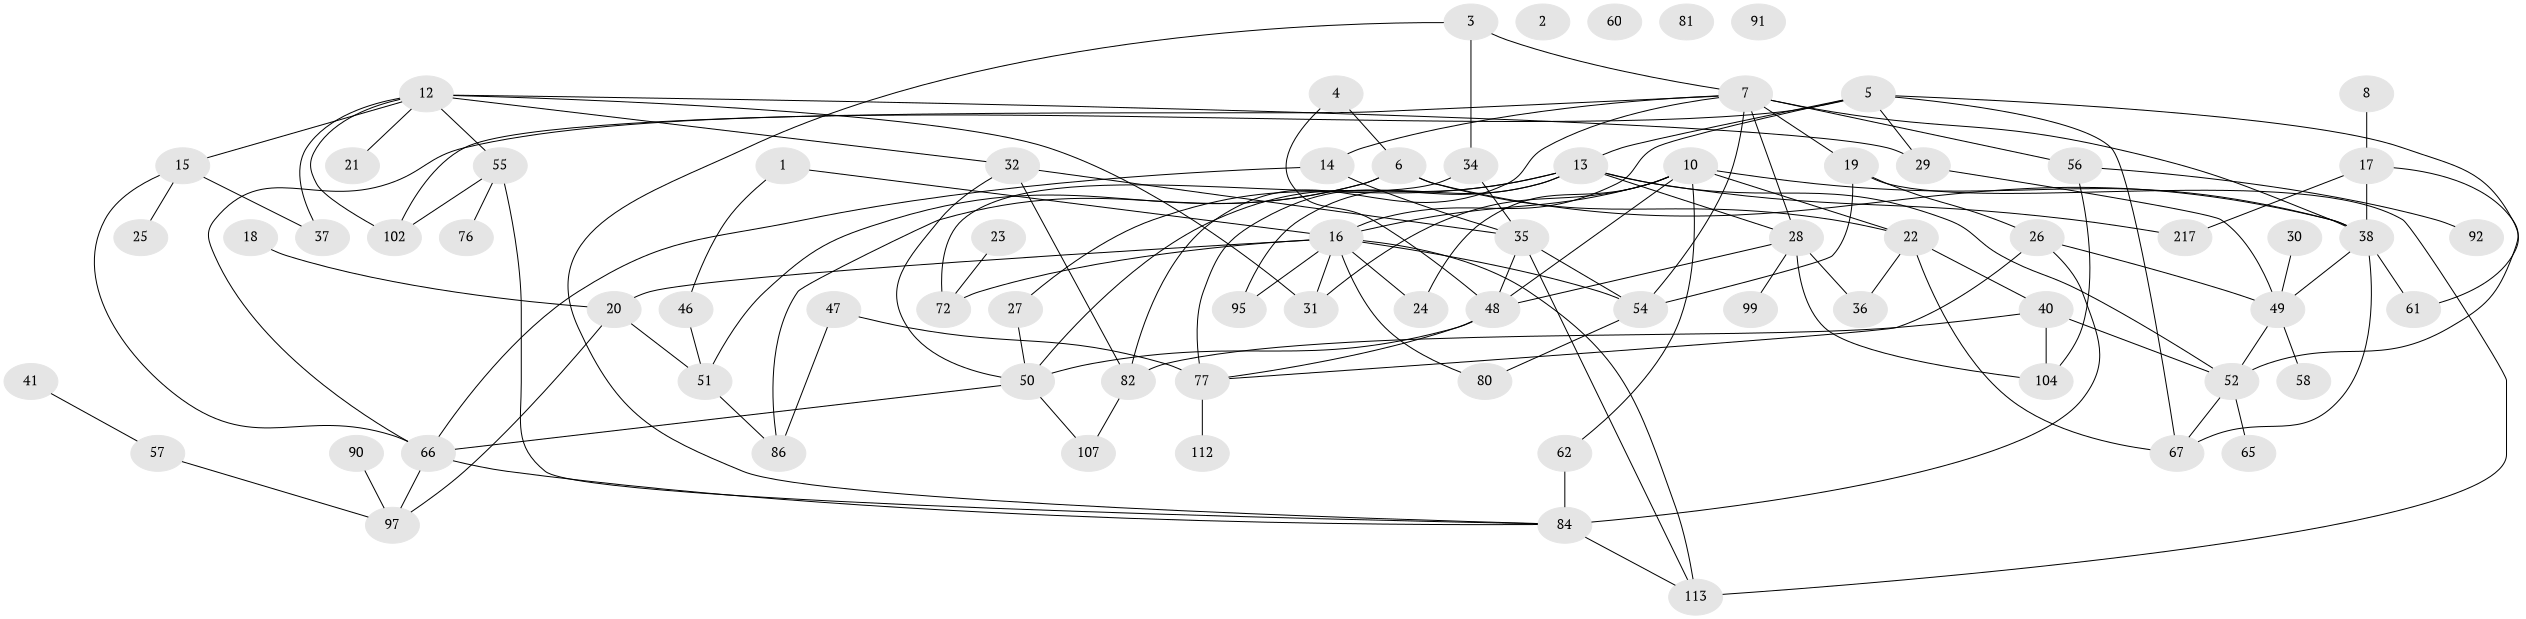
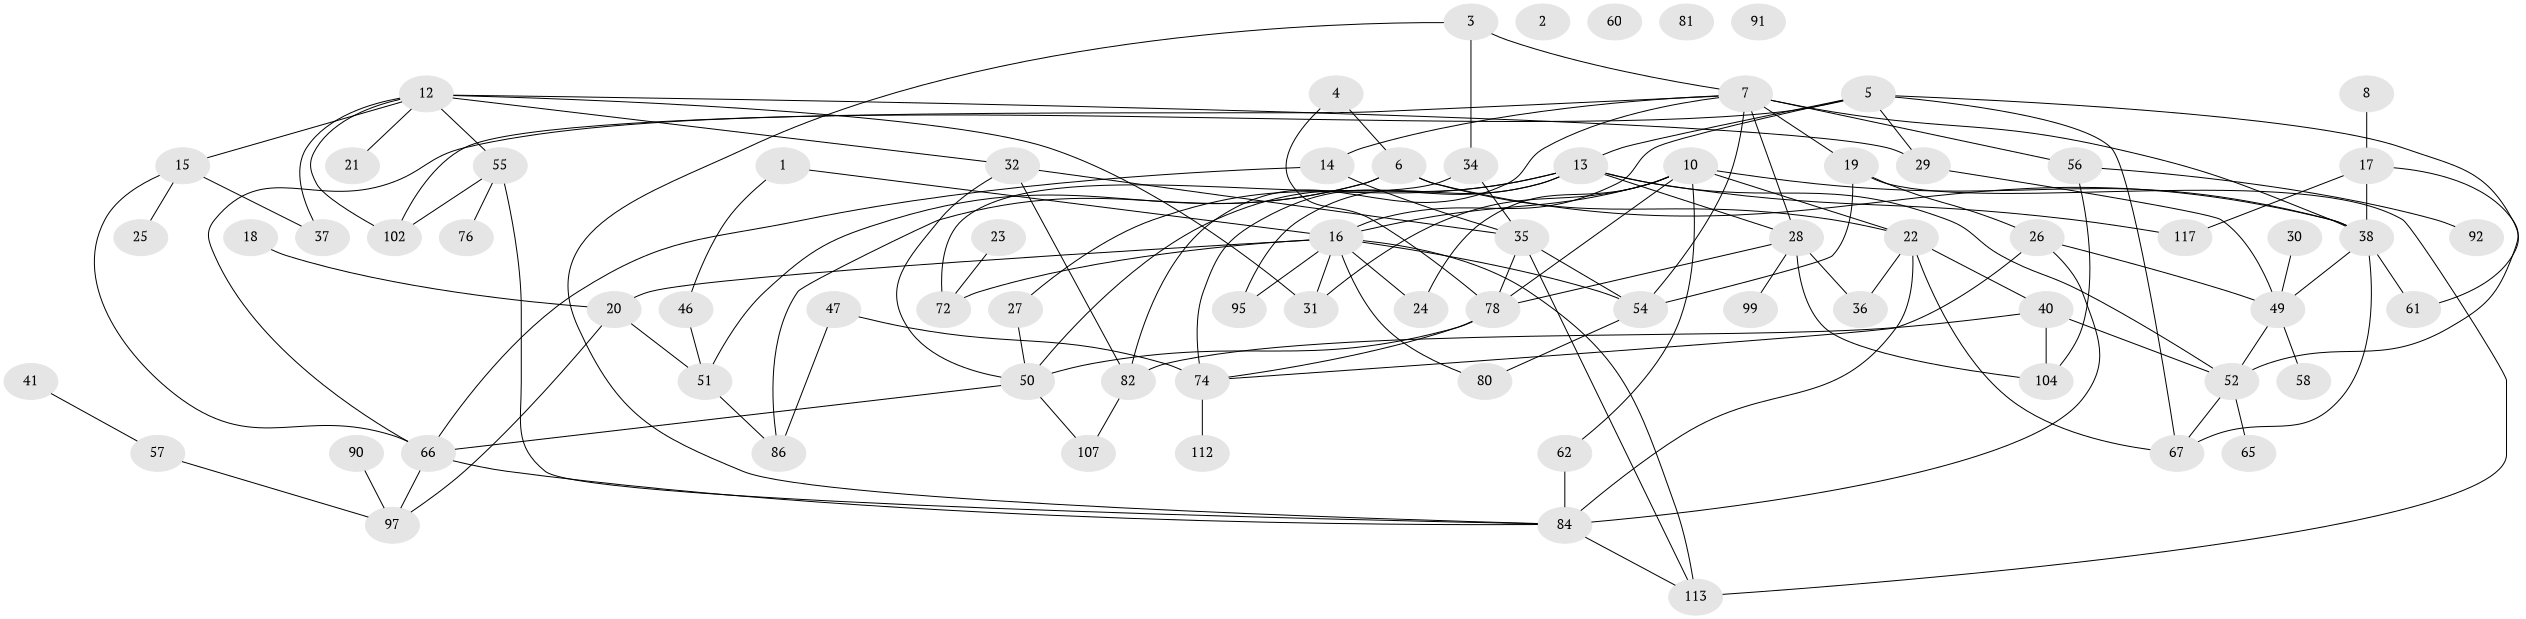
node "217": label "217" -> "117"
node "48": label "48" -> "78"
node "77": label "77" -> "74"
edge "22" -- "84": added
